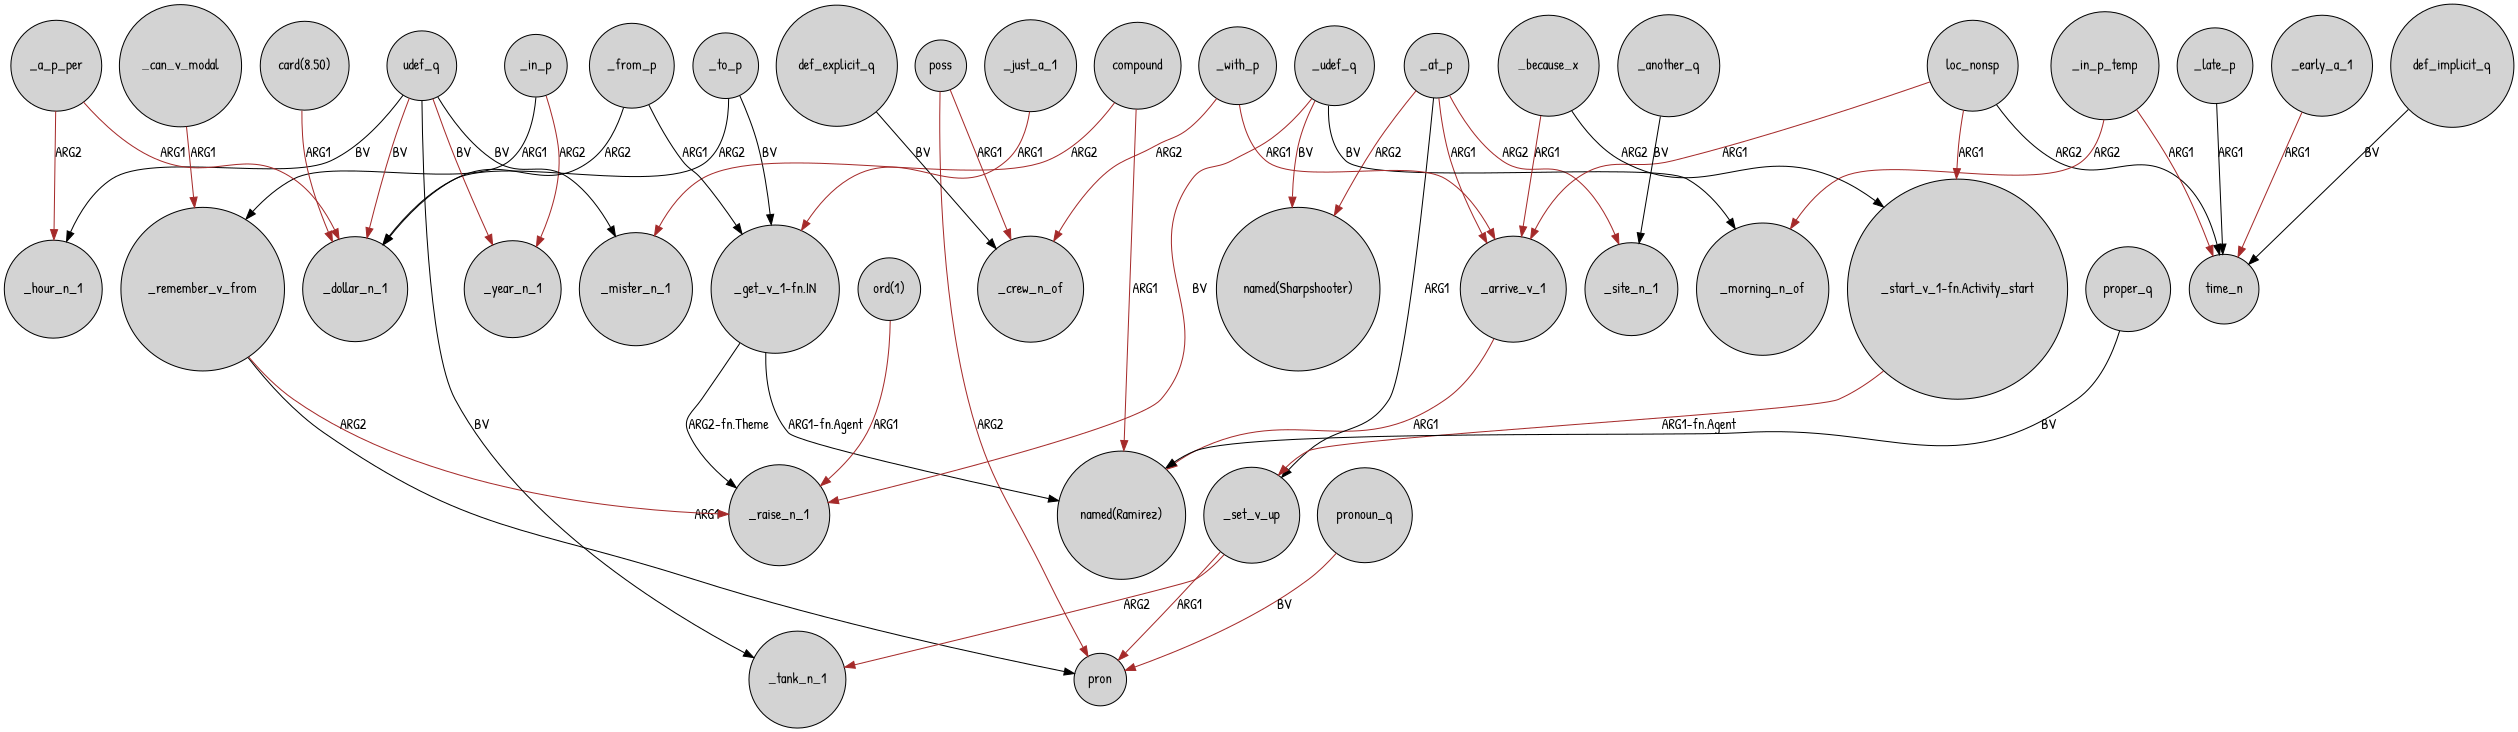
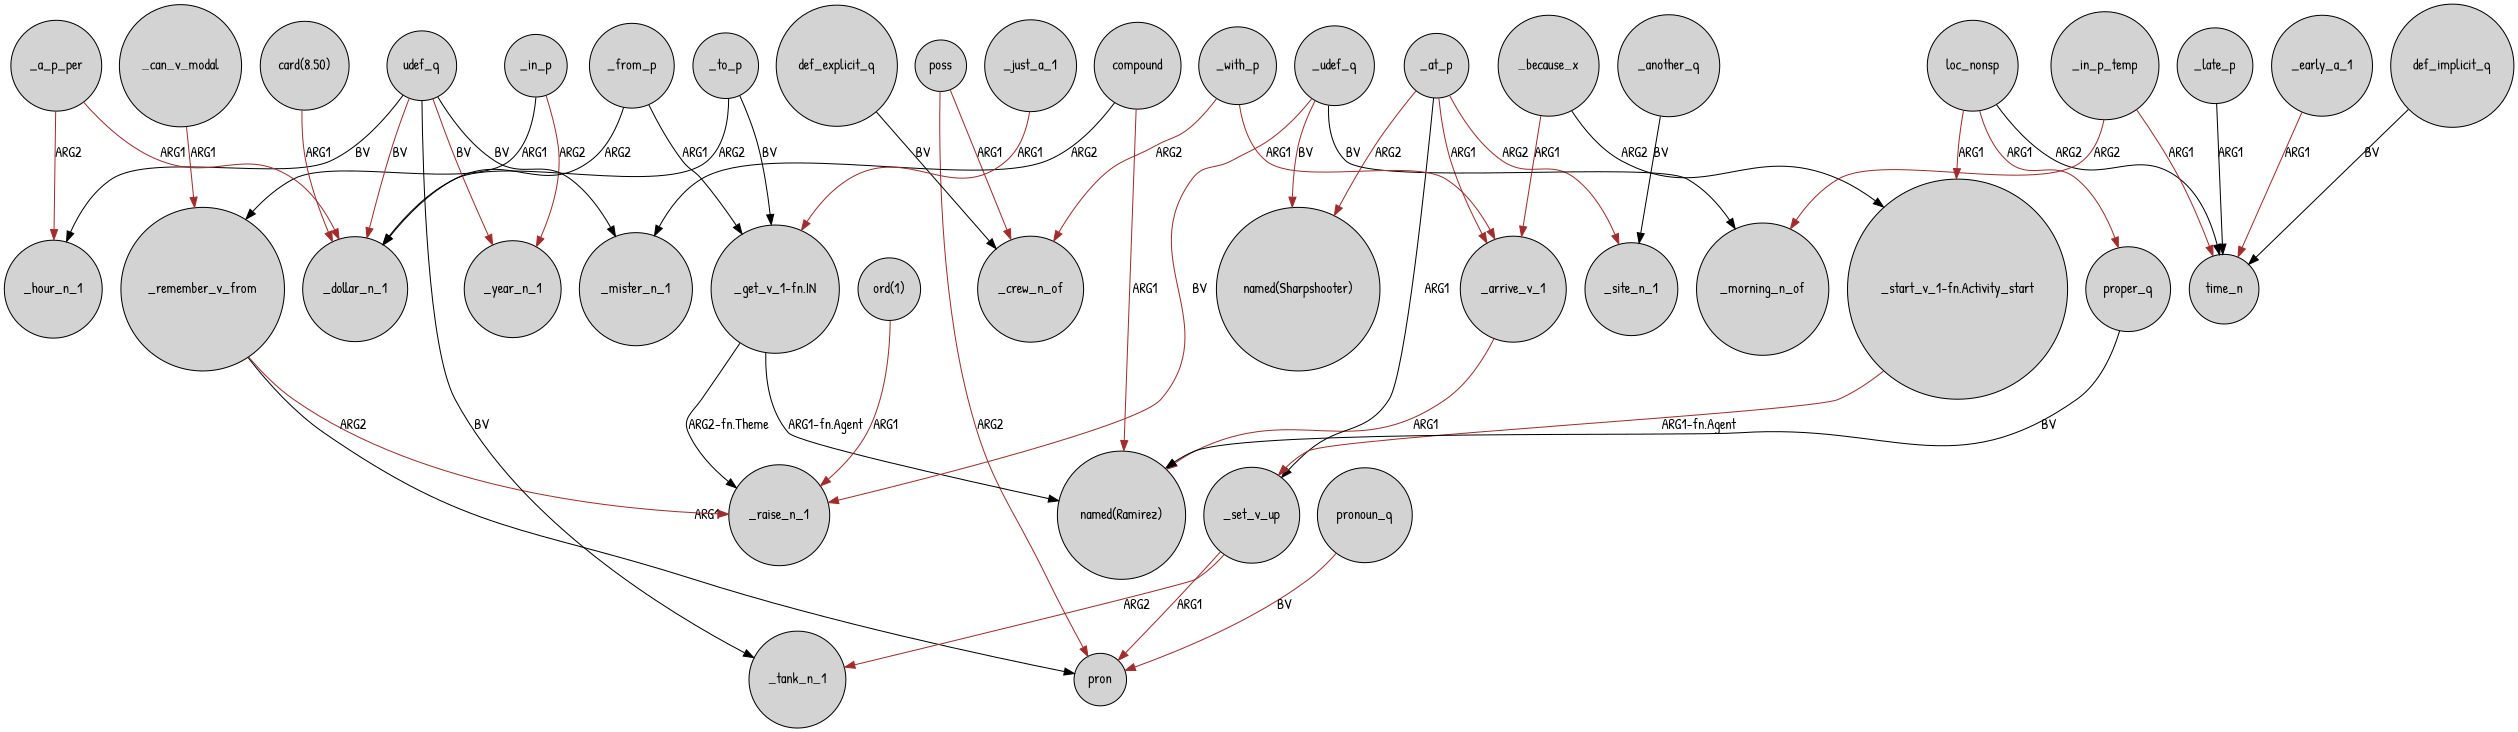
edge "loc_nonsp" -> "_arrive_v_1": now "loc_nonsp" -> "proper_q"
edge "compound" -> "_mister_n_1": color brown -> black
